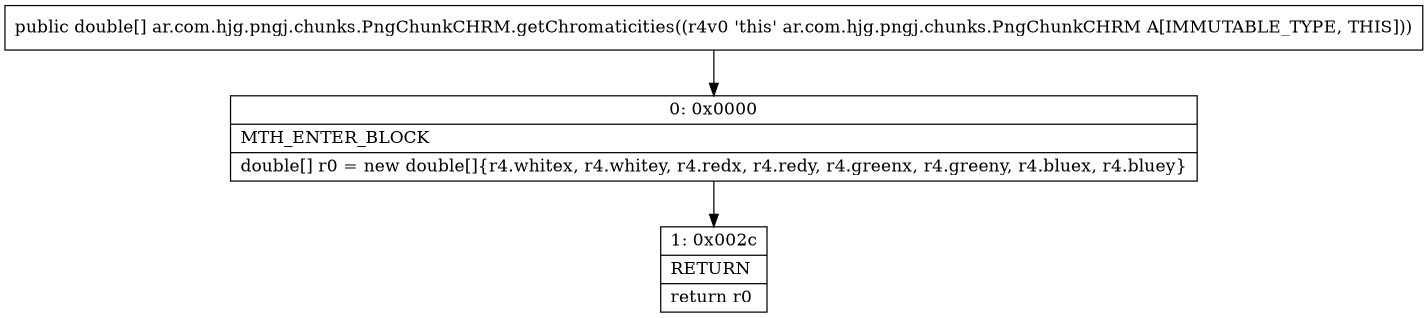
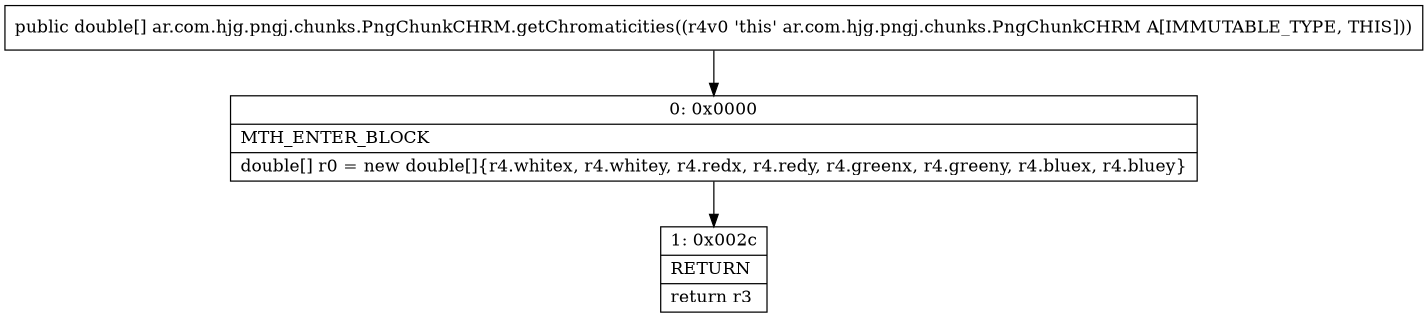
node "1: 0x002c": text "return r0" -> "return r3"
